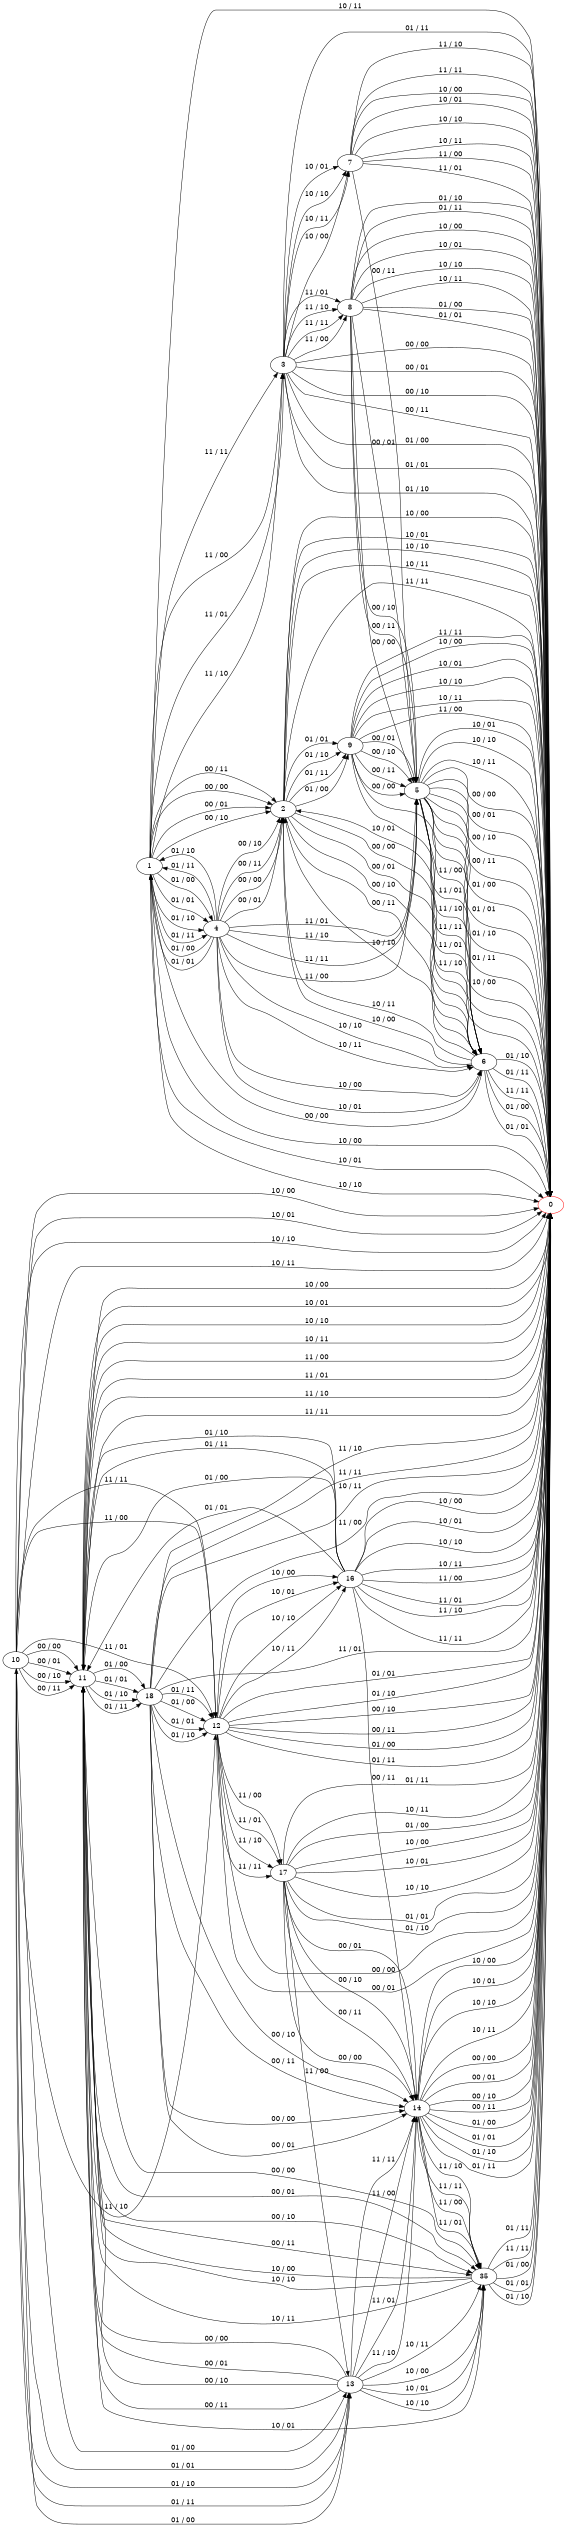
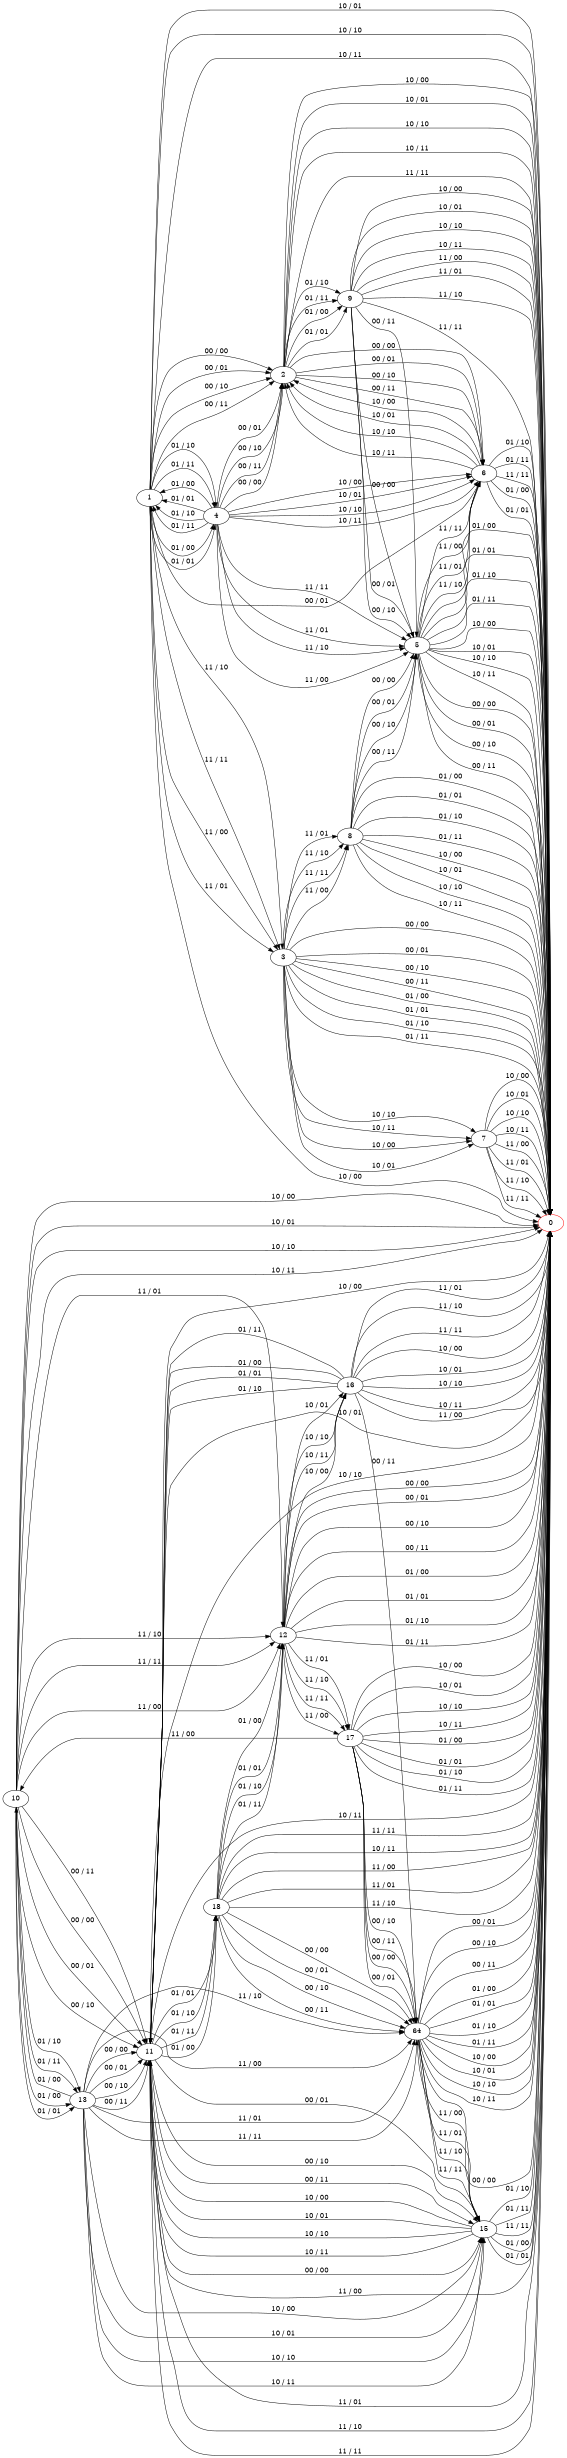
edge "7" -> "5": removed, label "00 / 11"
edge "6" -> "1": label "00 / 00" -> "00 / 01"
node "14": label "14" -> "64"
edge "17" -> "13": now "17" -> "10"
node "35": label "35" -> "15"
